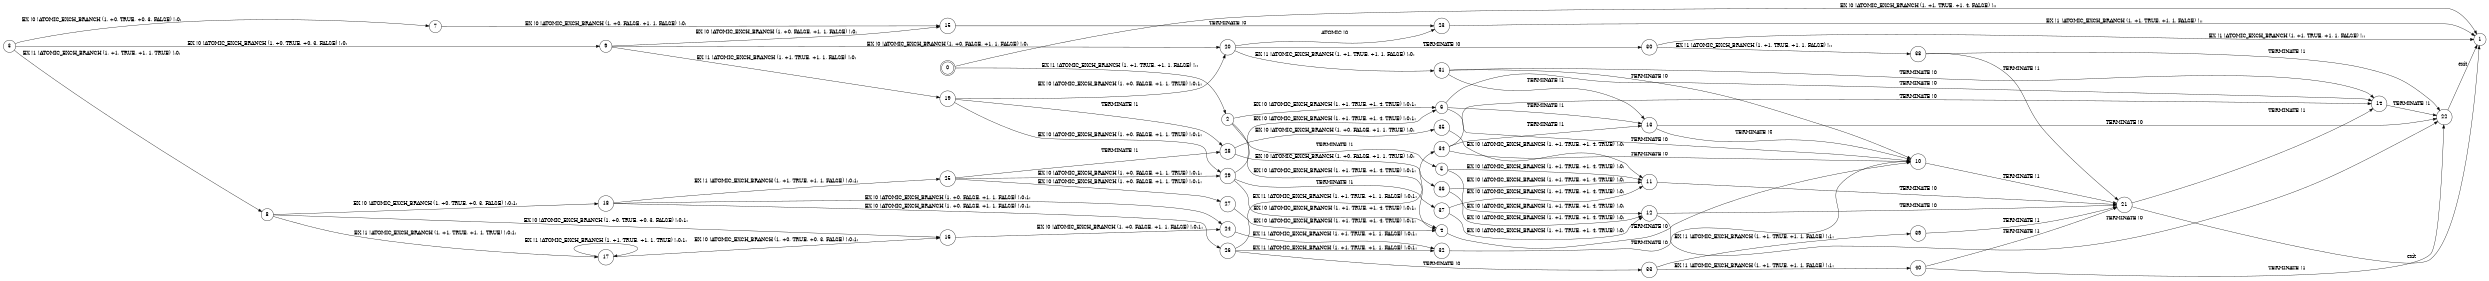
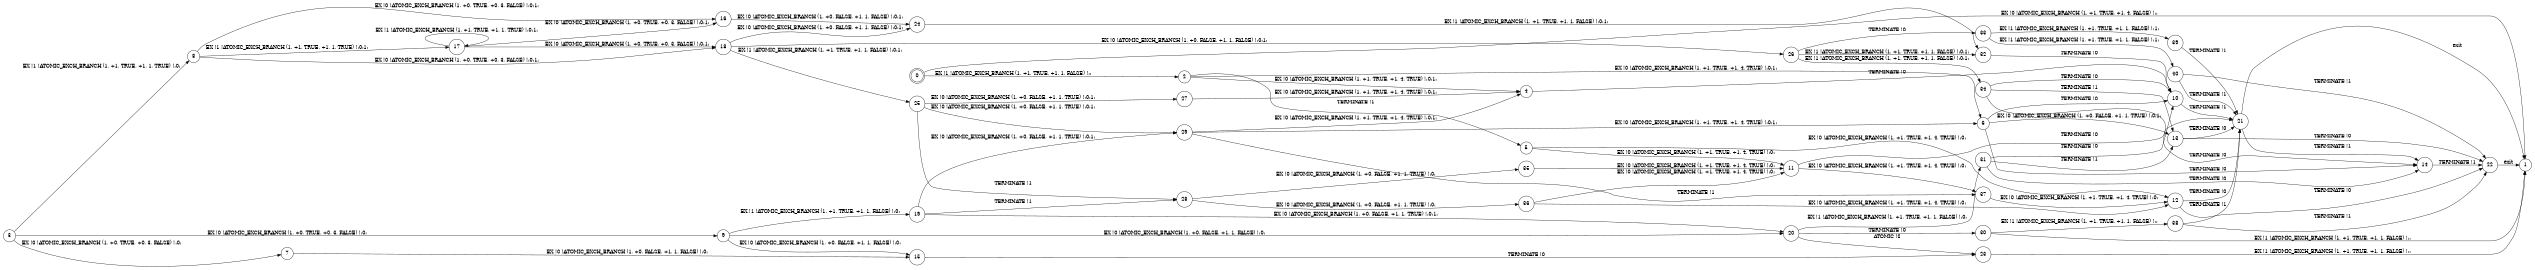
edge "17" -> "18": added, label "EX !0 !ATOMIC_EXCH_BRANCH (1, +0, TRUE, +0, 3, FALSE) !:0:1:"
edge "6" -> "13": label "TERMINATE !1" -> "EX !0 !ATOMIC_EXCH_BRANCH (1, +0, FALSE, +1, 1, TRUE) !:0:1:"
edge "13" -> "10": now "13" -> "21"
edge "37" -> "11": reversed
